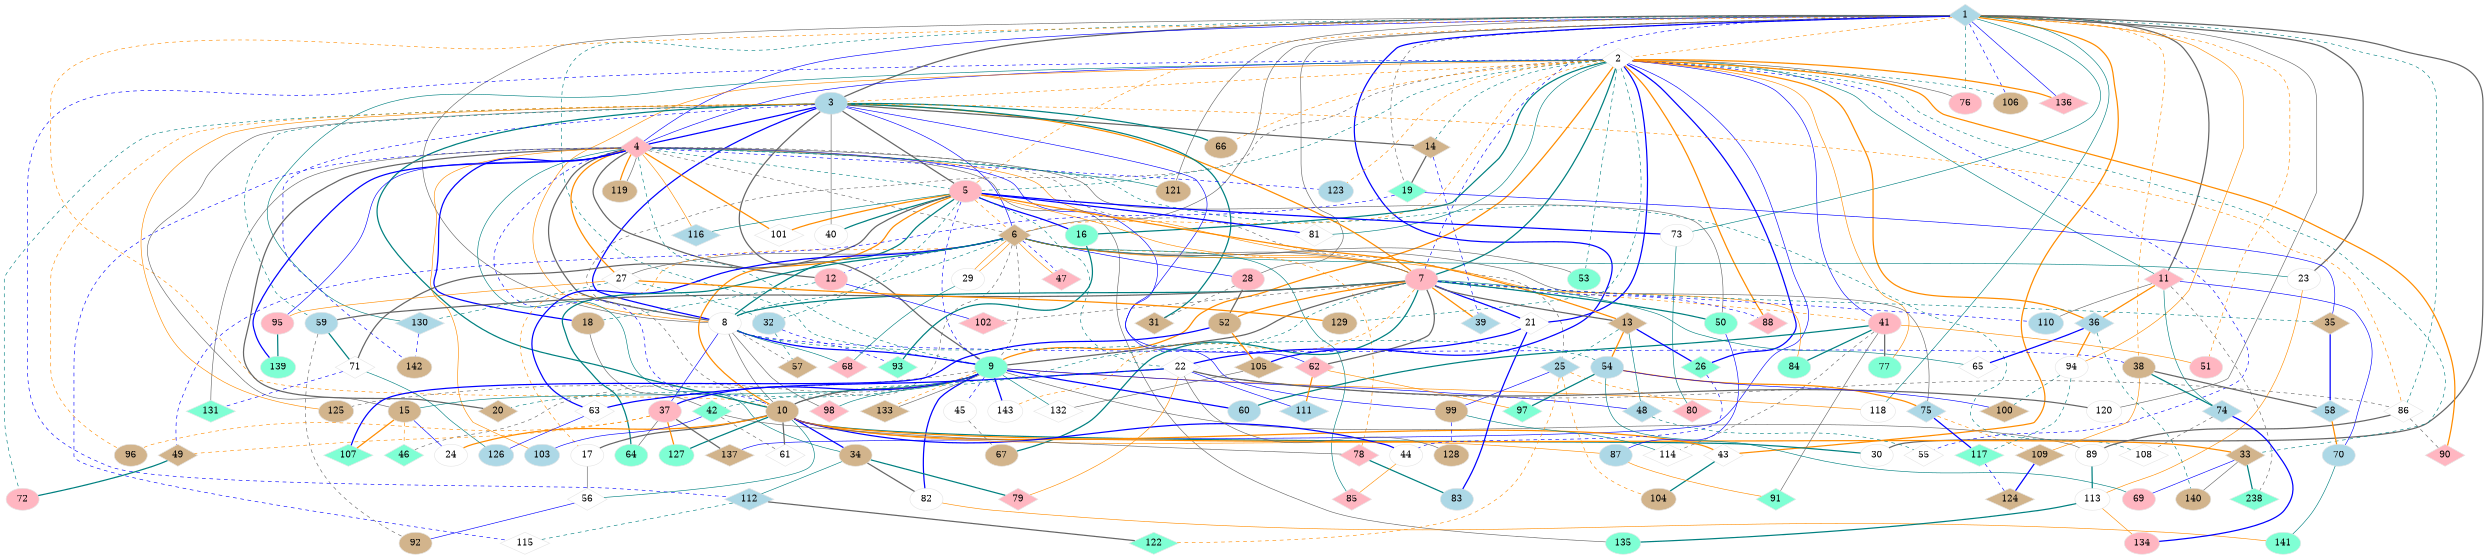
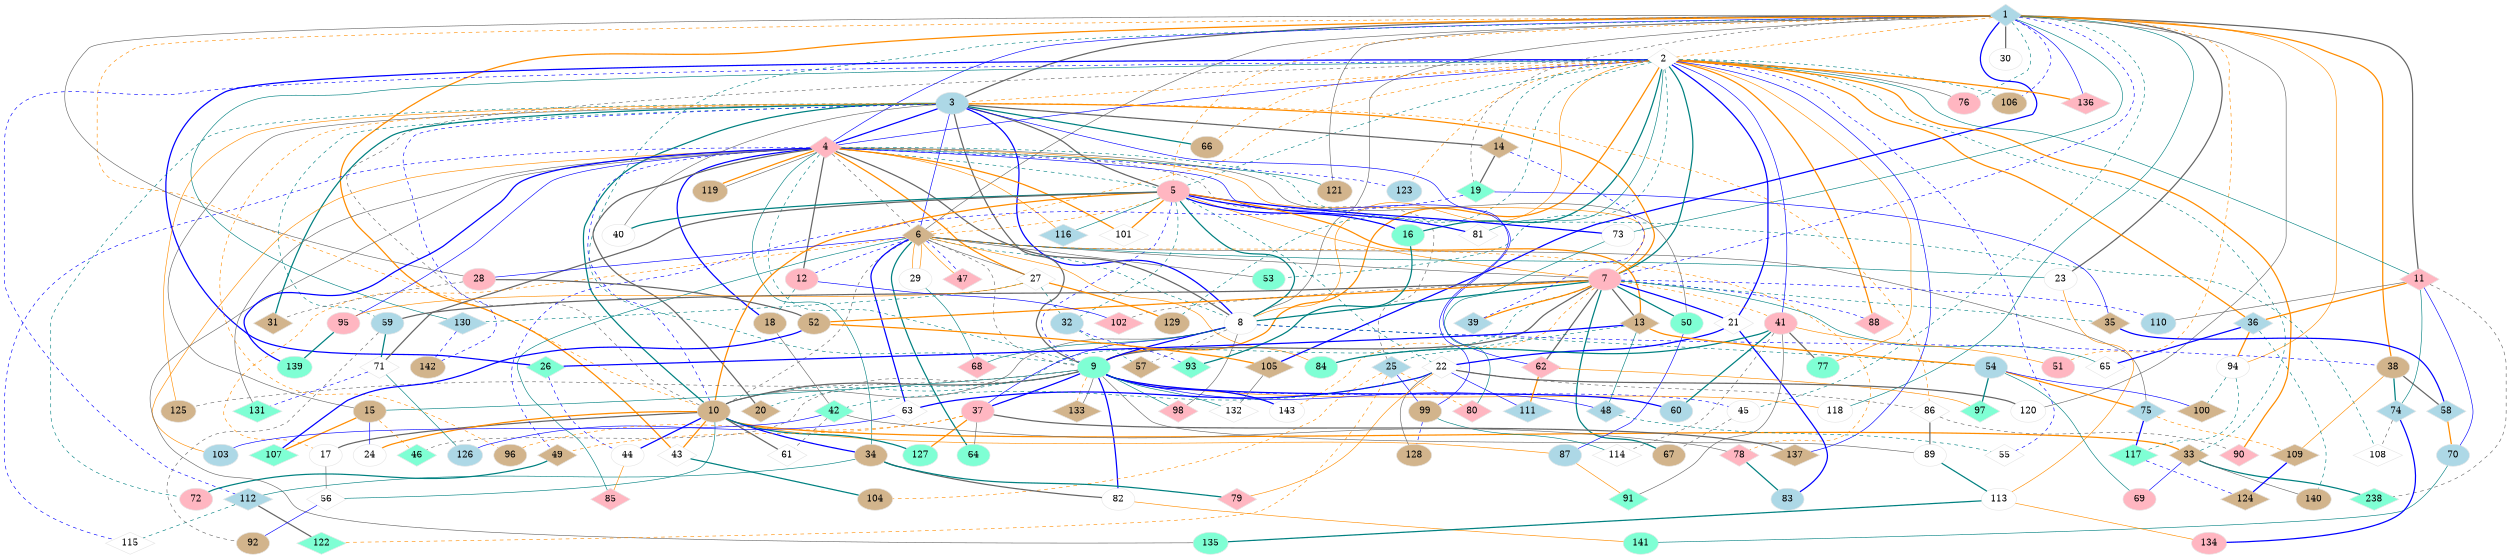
edge "1" -- "86": now "1" -- "45"
edge "1" -- "38": style dashed -> bold
edge "10" -- "30": removed
